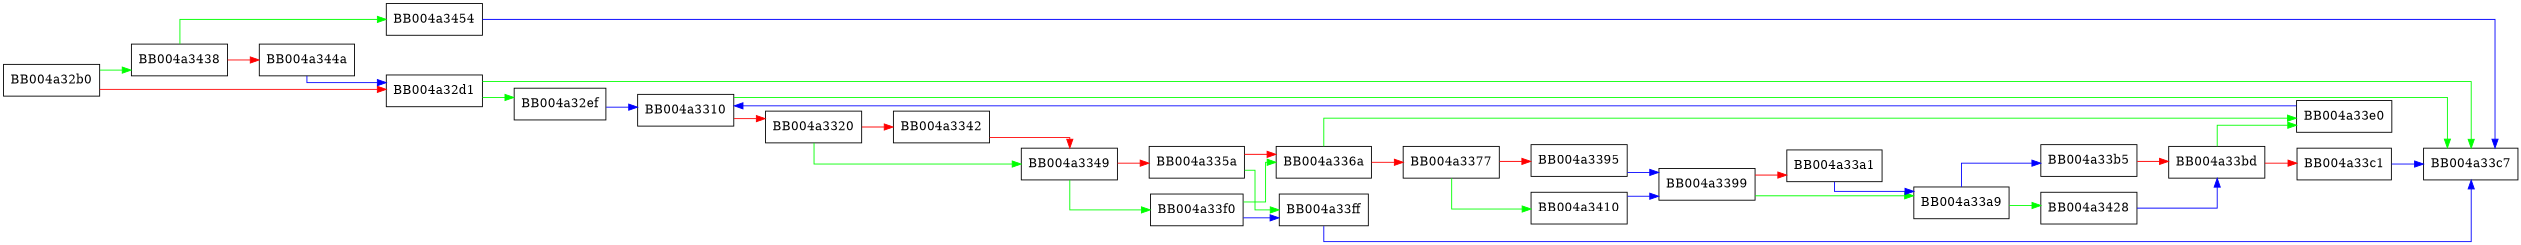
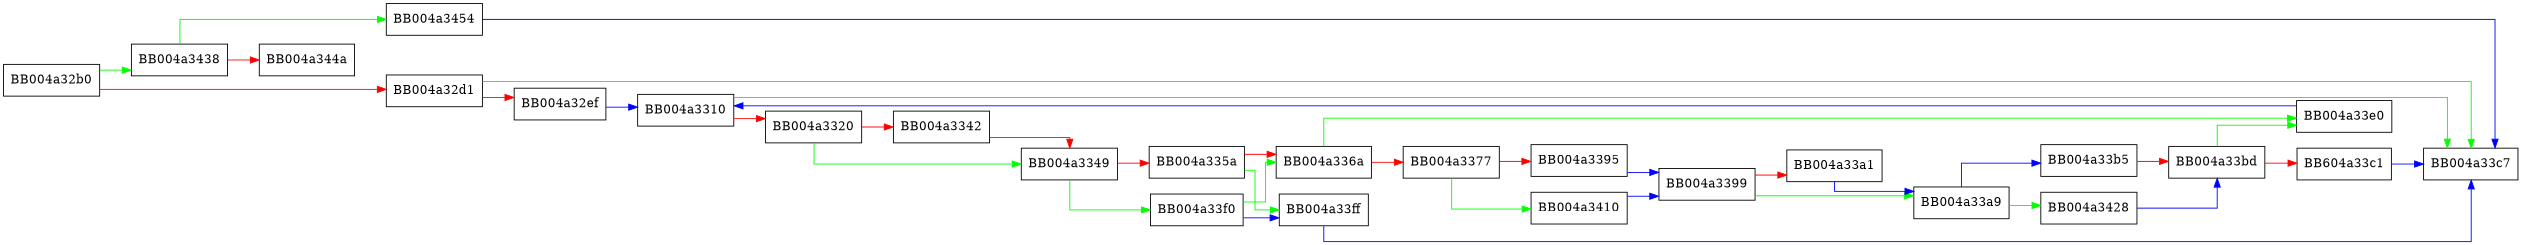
edge "BB004a344a" -> "BB004a32d1": removed
edge "BB004a32d1" -> "BB004a32ef": color green -> red
node "BB004a33c1": label "BB004a33c1" -> "BB604a33c1"
